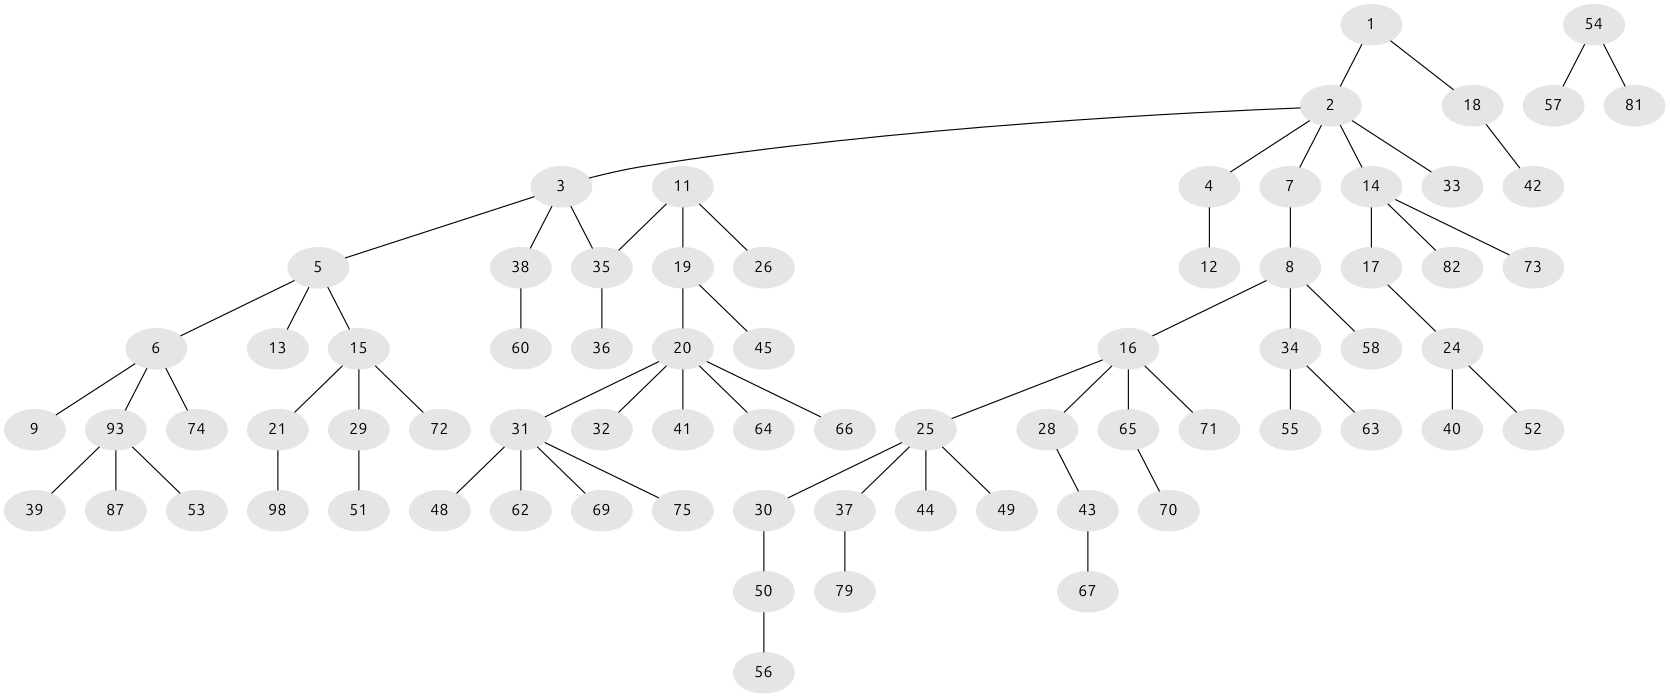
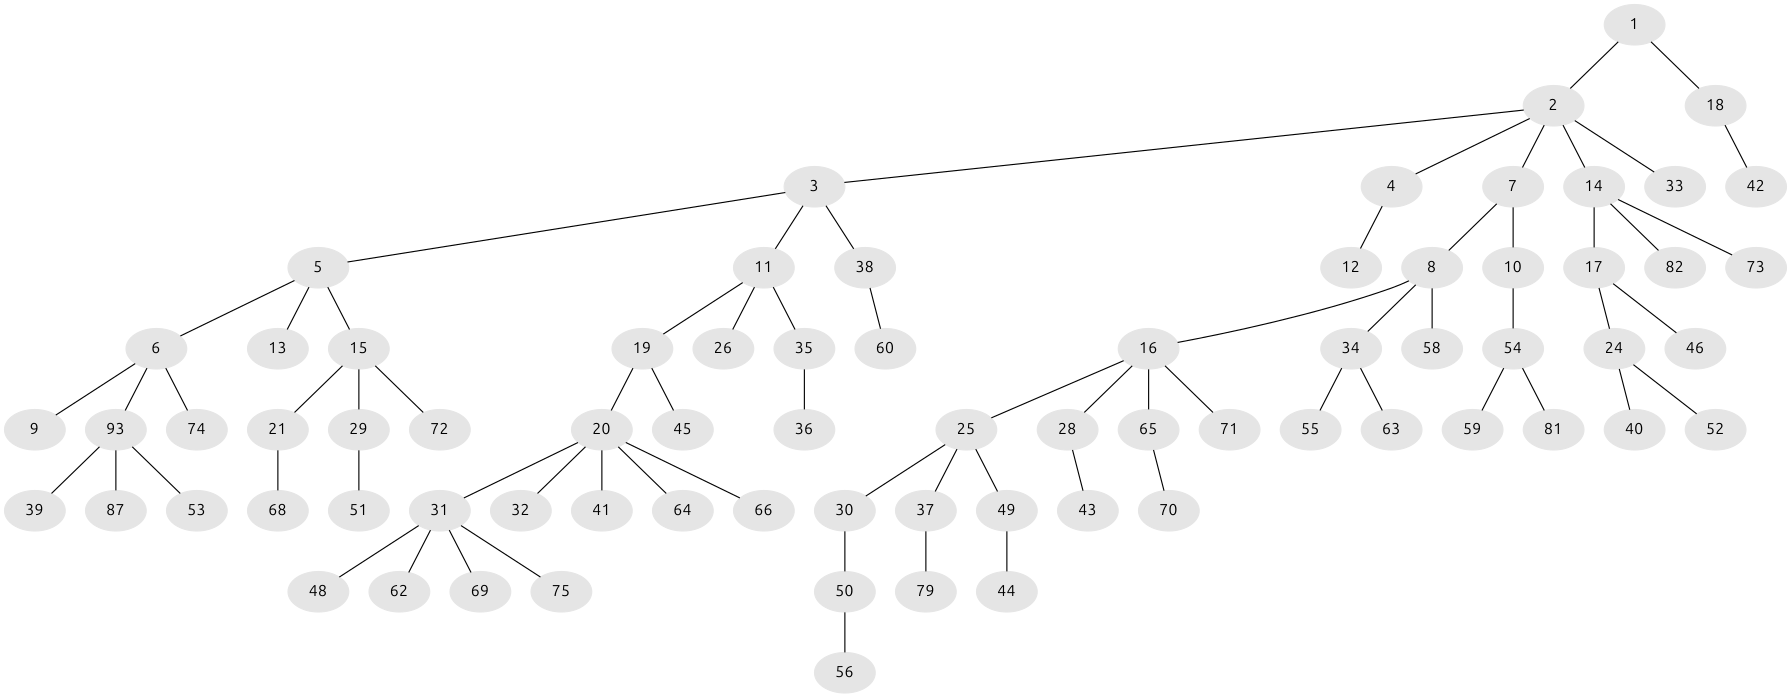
node "57": label "57" -> "59"
edge "3" -- "35": now "3" -- "11"
node "10": added
node "46": added
edge "25" -- "44": now "49" -- "44"
node "98": label "98" -> "68"
node "67": removed
